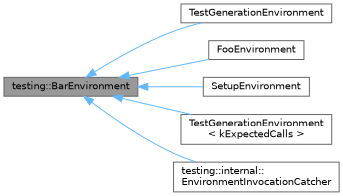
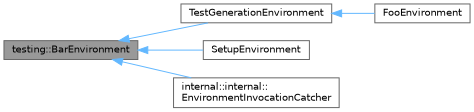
edge "FooEnvironment" -> "testing::BarEnvironment": now "FooEnvironment" -> "TestGenerationEnvironment"
node "TestGenerationEnvironment < kExpectedCalls >": removed
node "testing::internal:: EnvironmentInvocationCatcher": label "testing::internal:: EnvironmentInvocationCatcher" -> "internal::internal:: EnvironmentInvocationCatcher"
